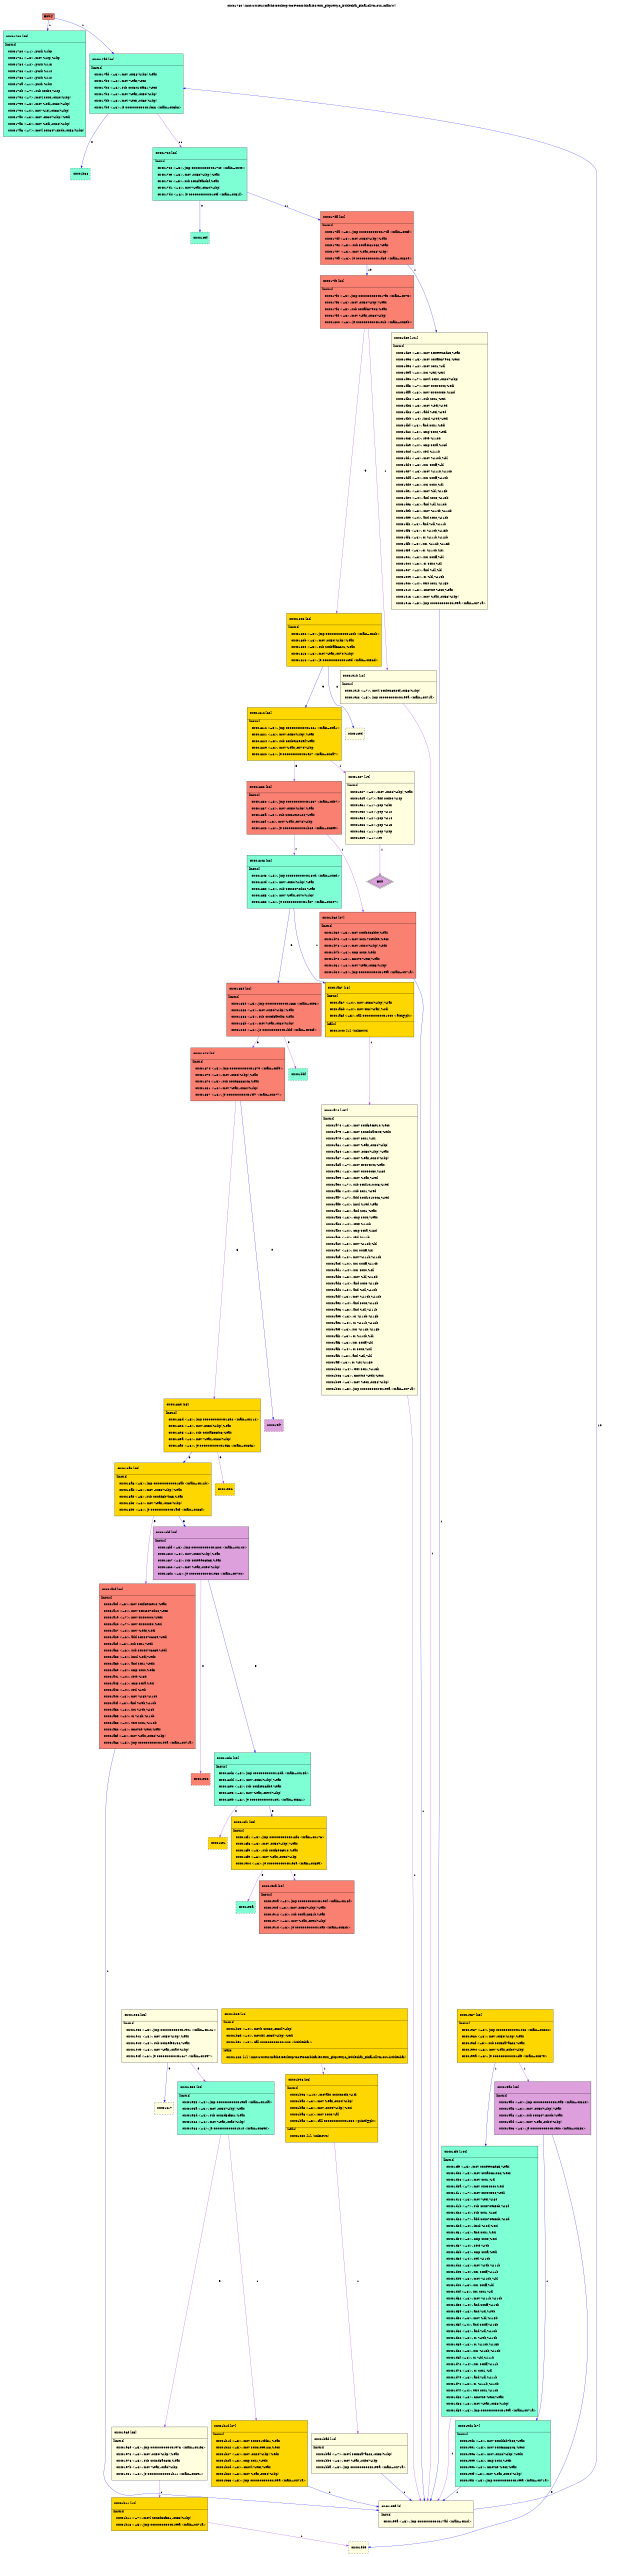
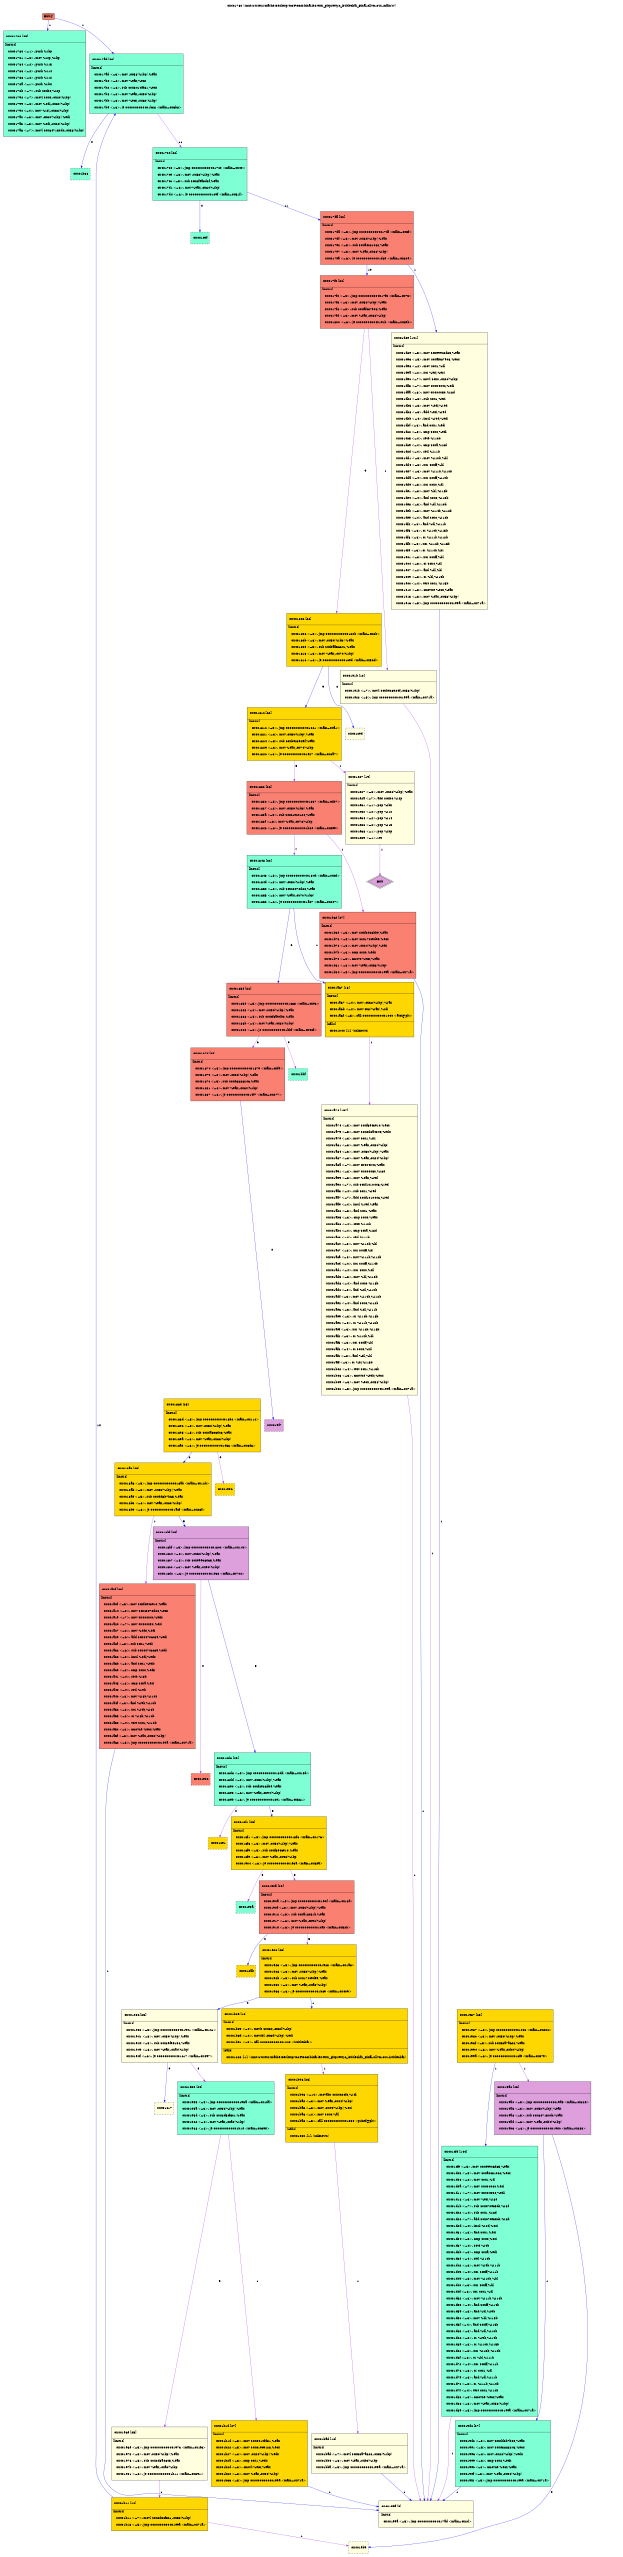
edge "0x401e9a [5]" -> "0x4017ad [23]": now "0x401b11 [12]" -> "0x4017ad [23]"
edge "0x401874 [25]" -> "0x40188d [25]": removed, label "6"
edge "0x4018a6 [25]" -> "0x401a0f [88]": label " 9" -> " 1"
node "0x401cab": added
node "0x401923 [25]": added
